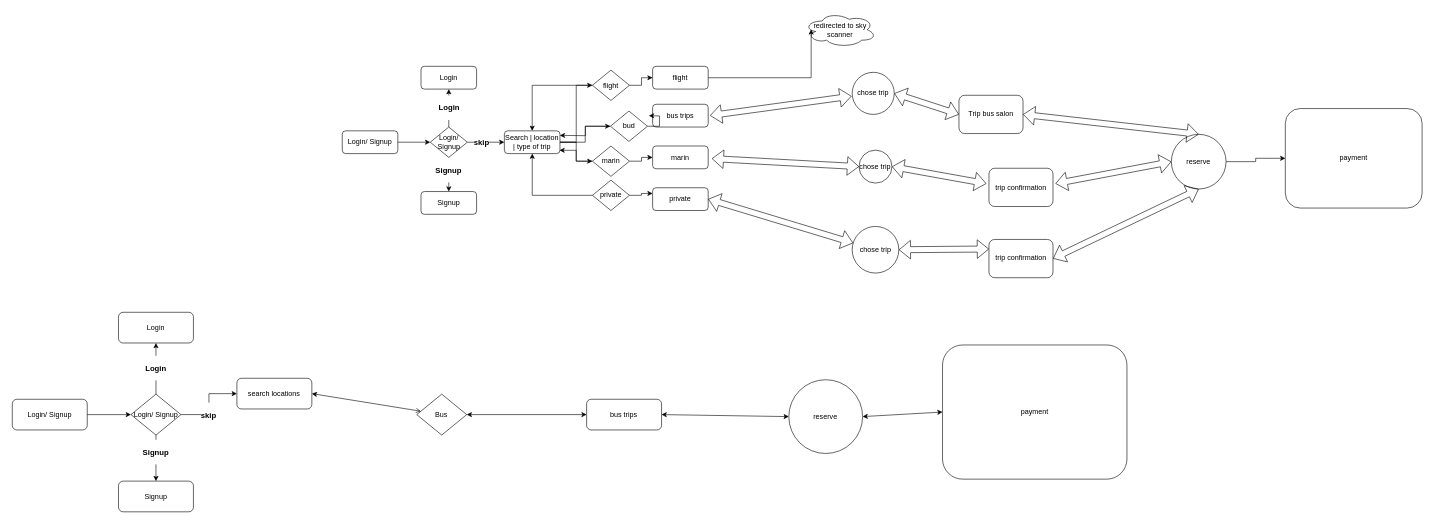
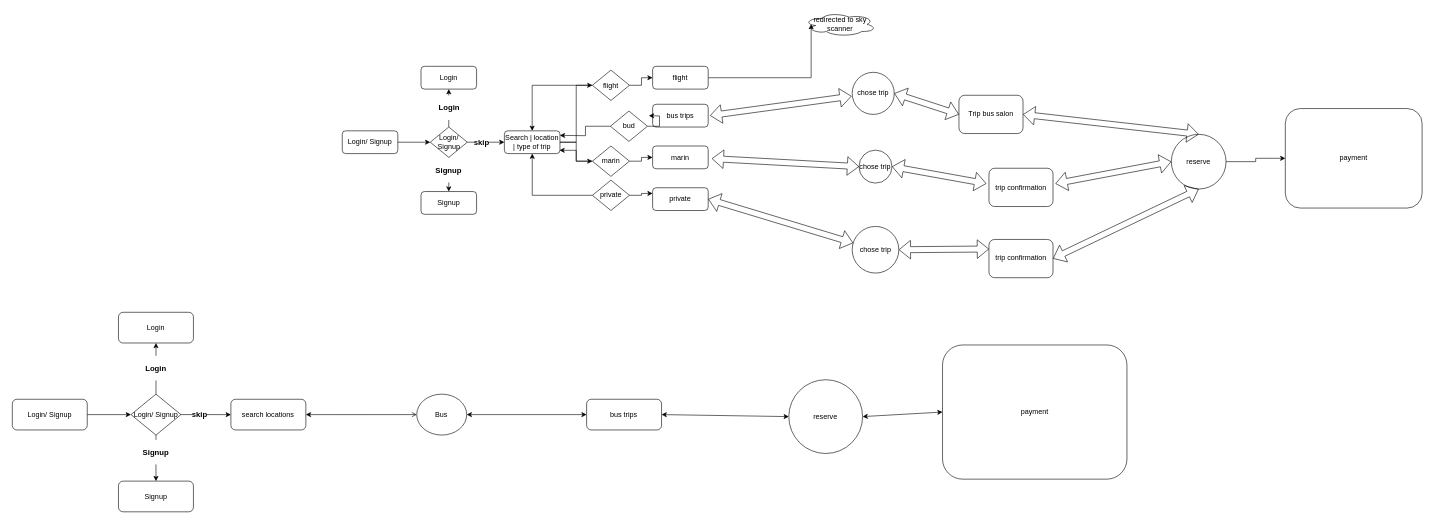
node "redirected to sky scanner": size 72x35 -> 72x24
edge "Search | location | type of trip" -> "bud": removed
node "search locations": moved (274, 394) -> (268, 415)
node "Bus": shape diamond -> ellipse
